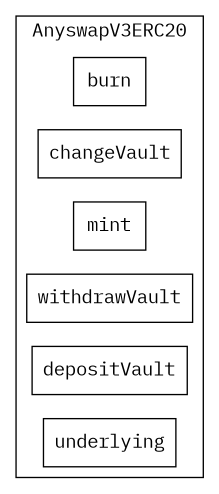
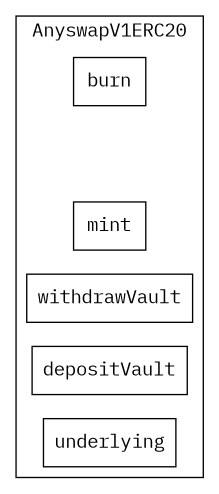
cluster "AnyswapV3ERC20": label "AnyswapV3ERC20" -> "AnyswapV1ERC20"
node "changeVault": removed
